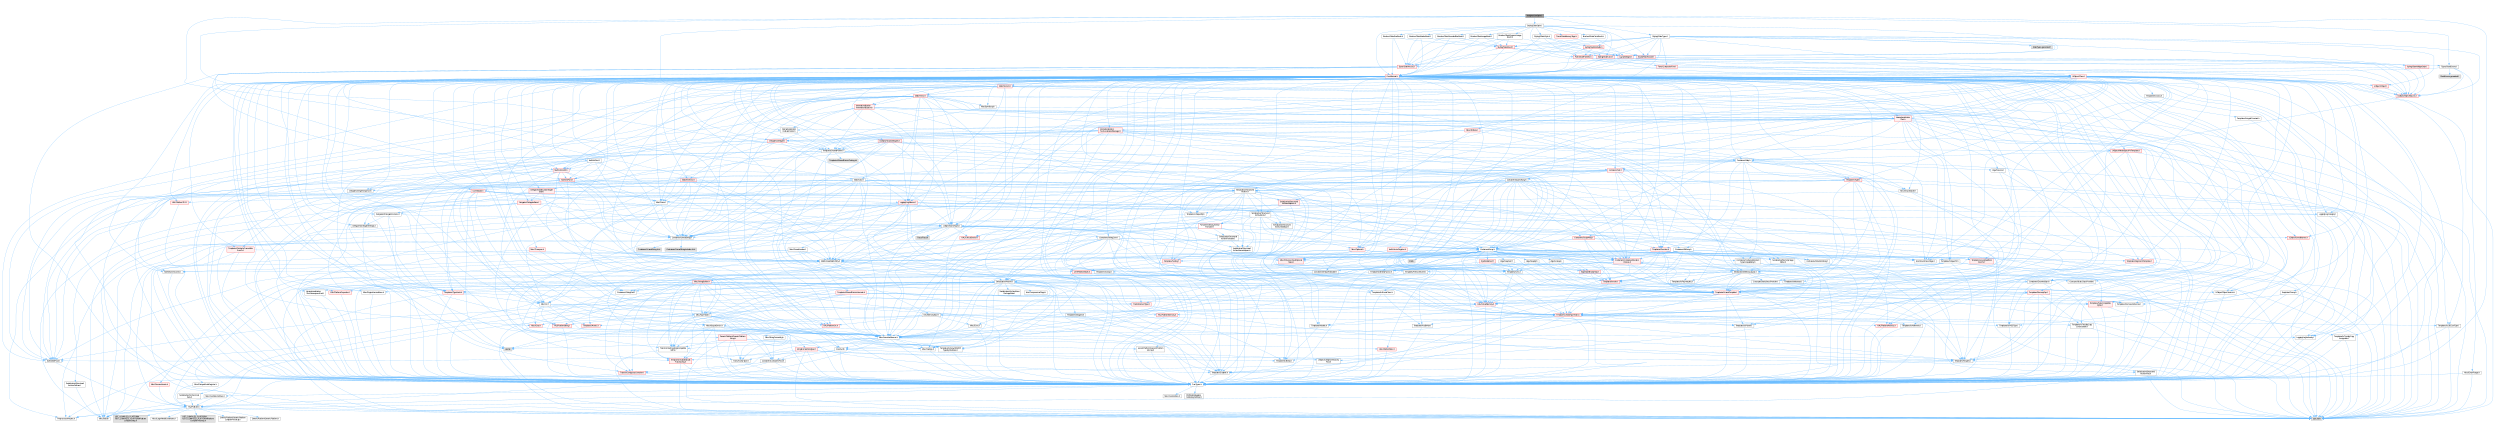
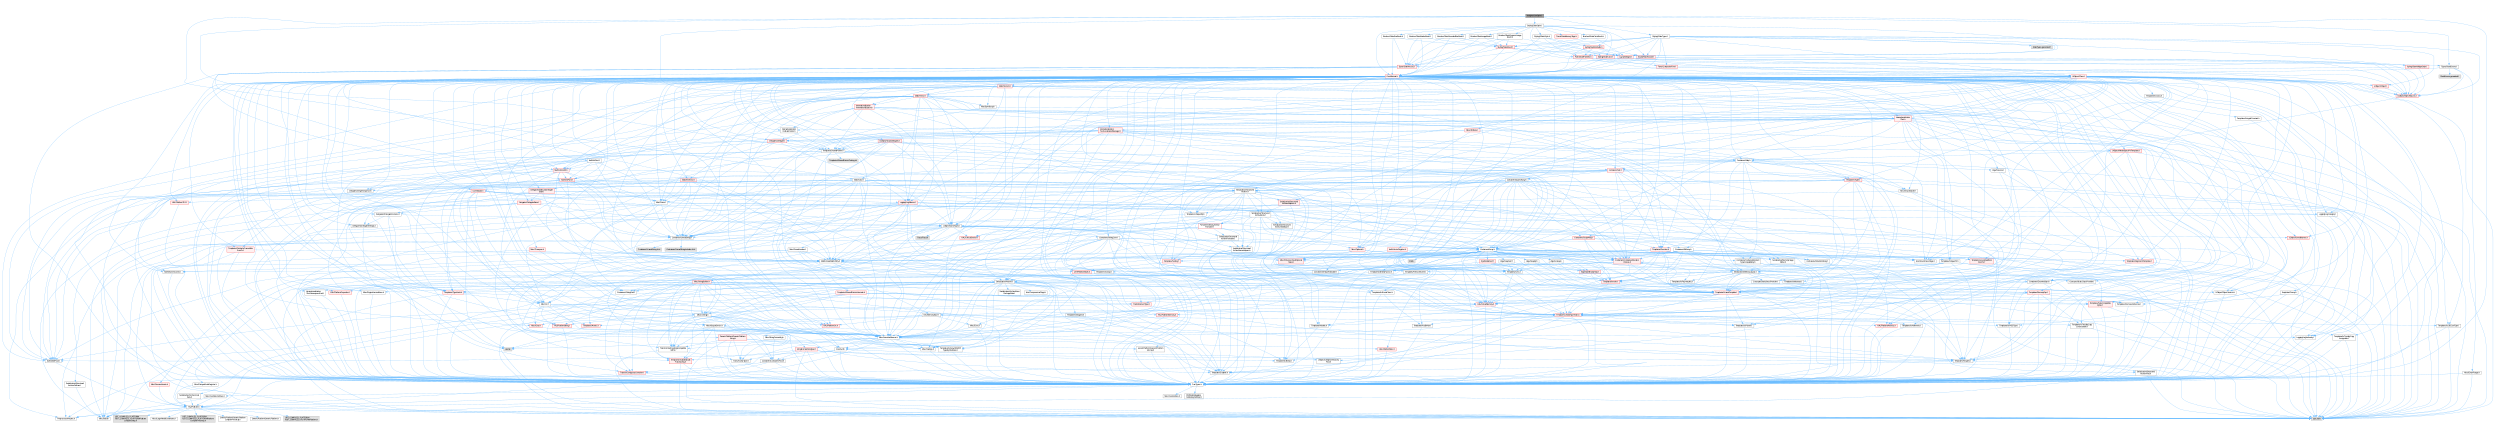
node "Misc/TypeHash.h": label "Misc/TypeHash.h" -> "Misc/CString.h"
node "UBT_COMPILED_PLATFORM /UBT_COMPILED_PLATFORMPlatform.h": added
